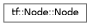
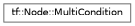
node "tf::Node::Node": label "tf::Node::Node" -> "tf::Node::MultiCondition"
